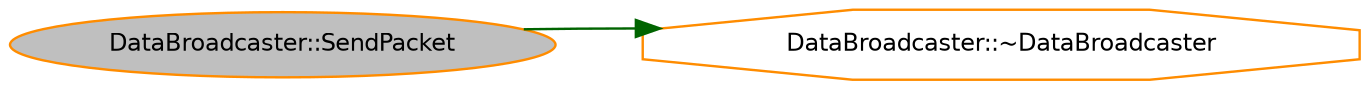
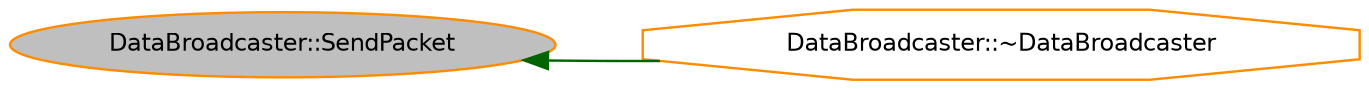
edge "DataBroadcaster::SendPacket" -> "DataBroadcaster::~DataBroadcaster": reversed
